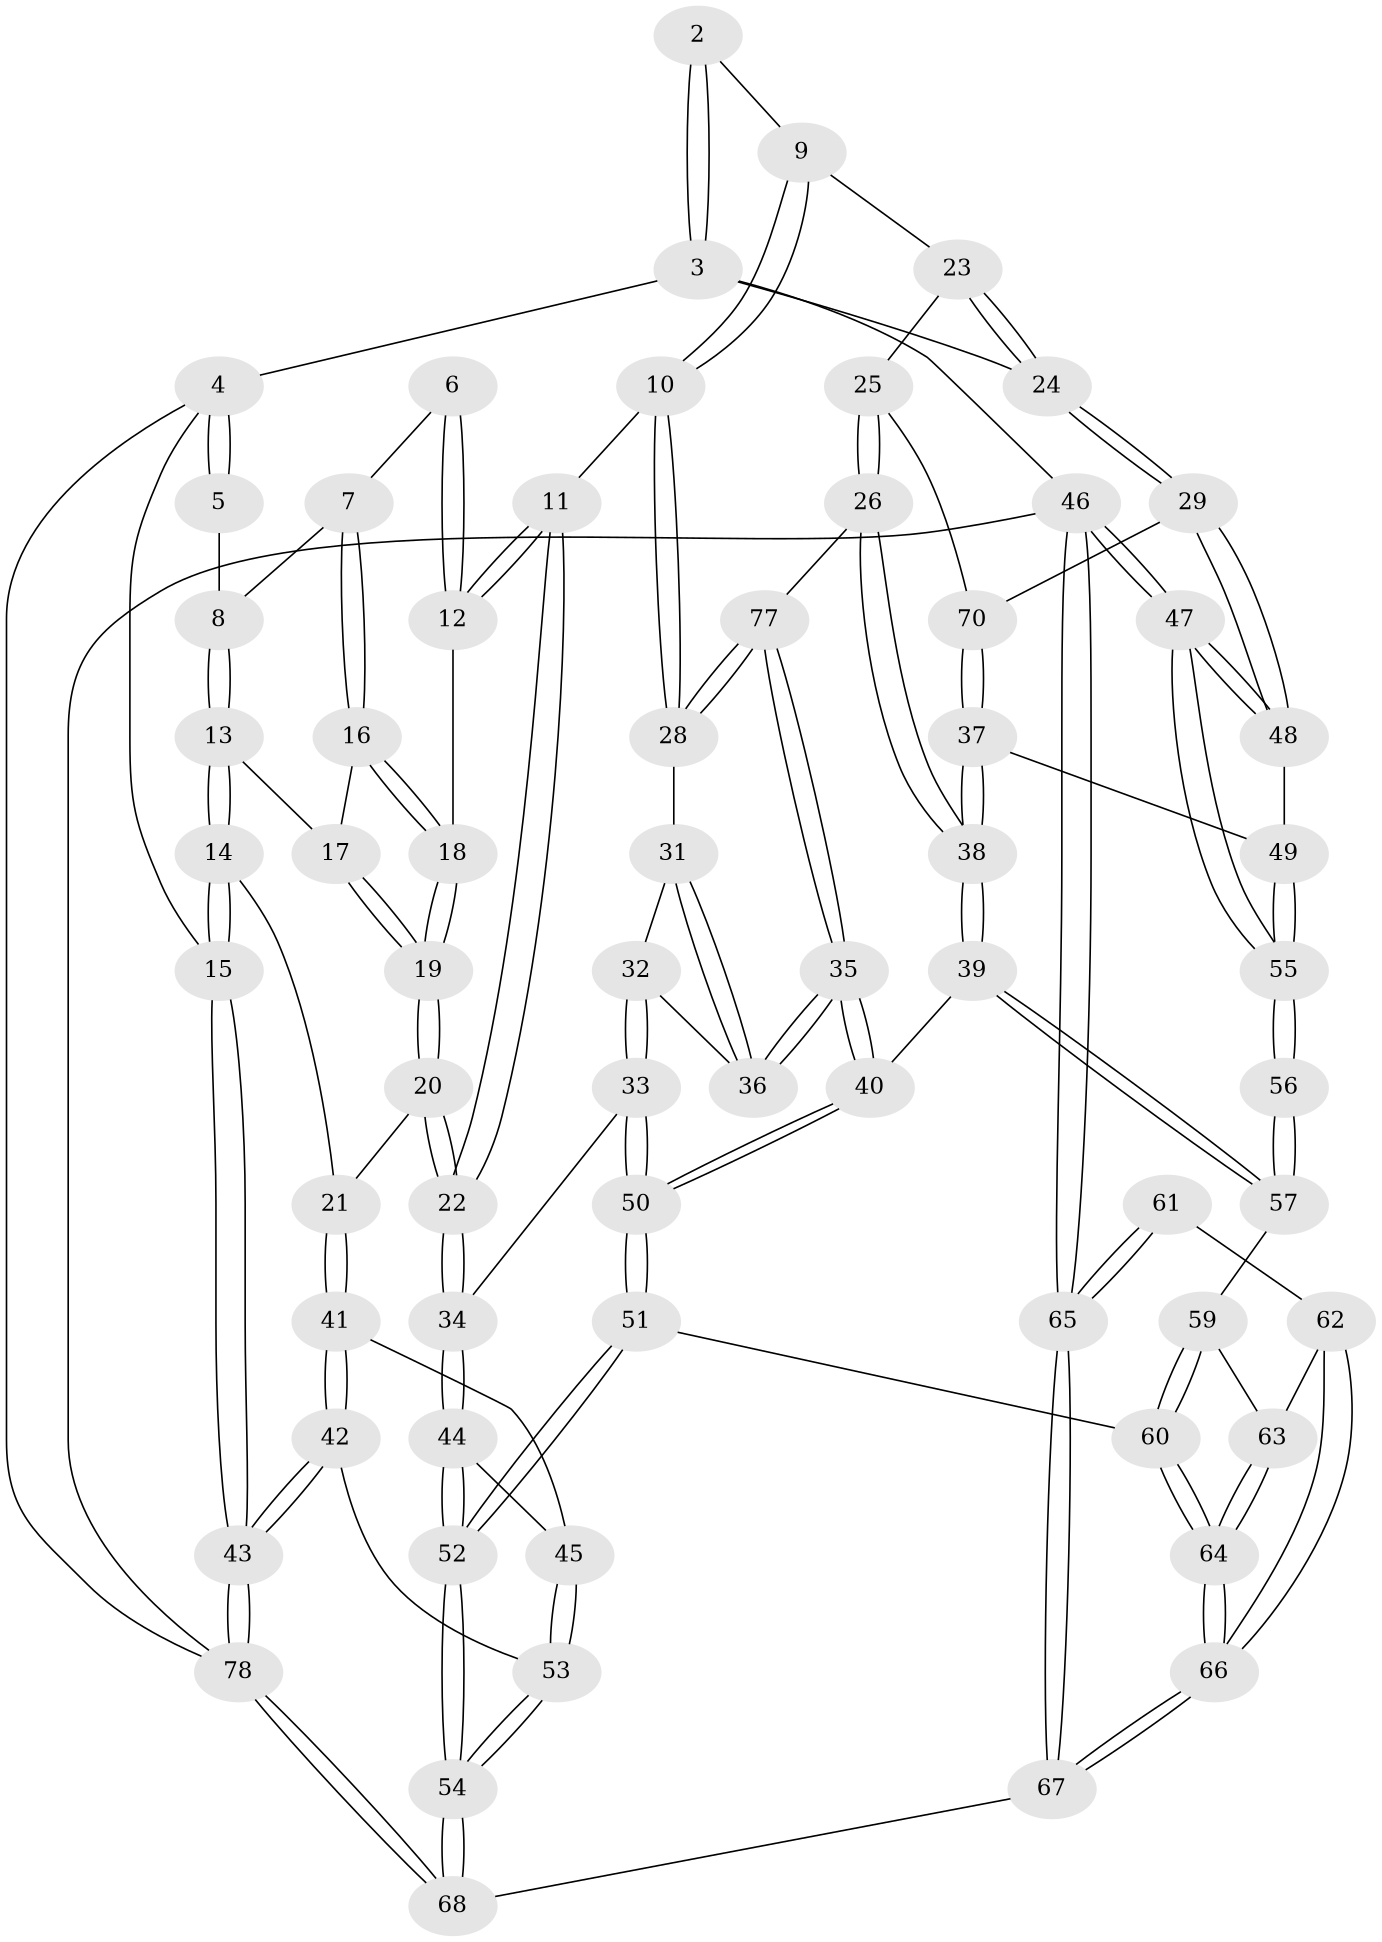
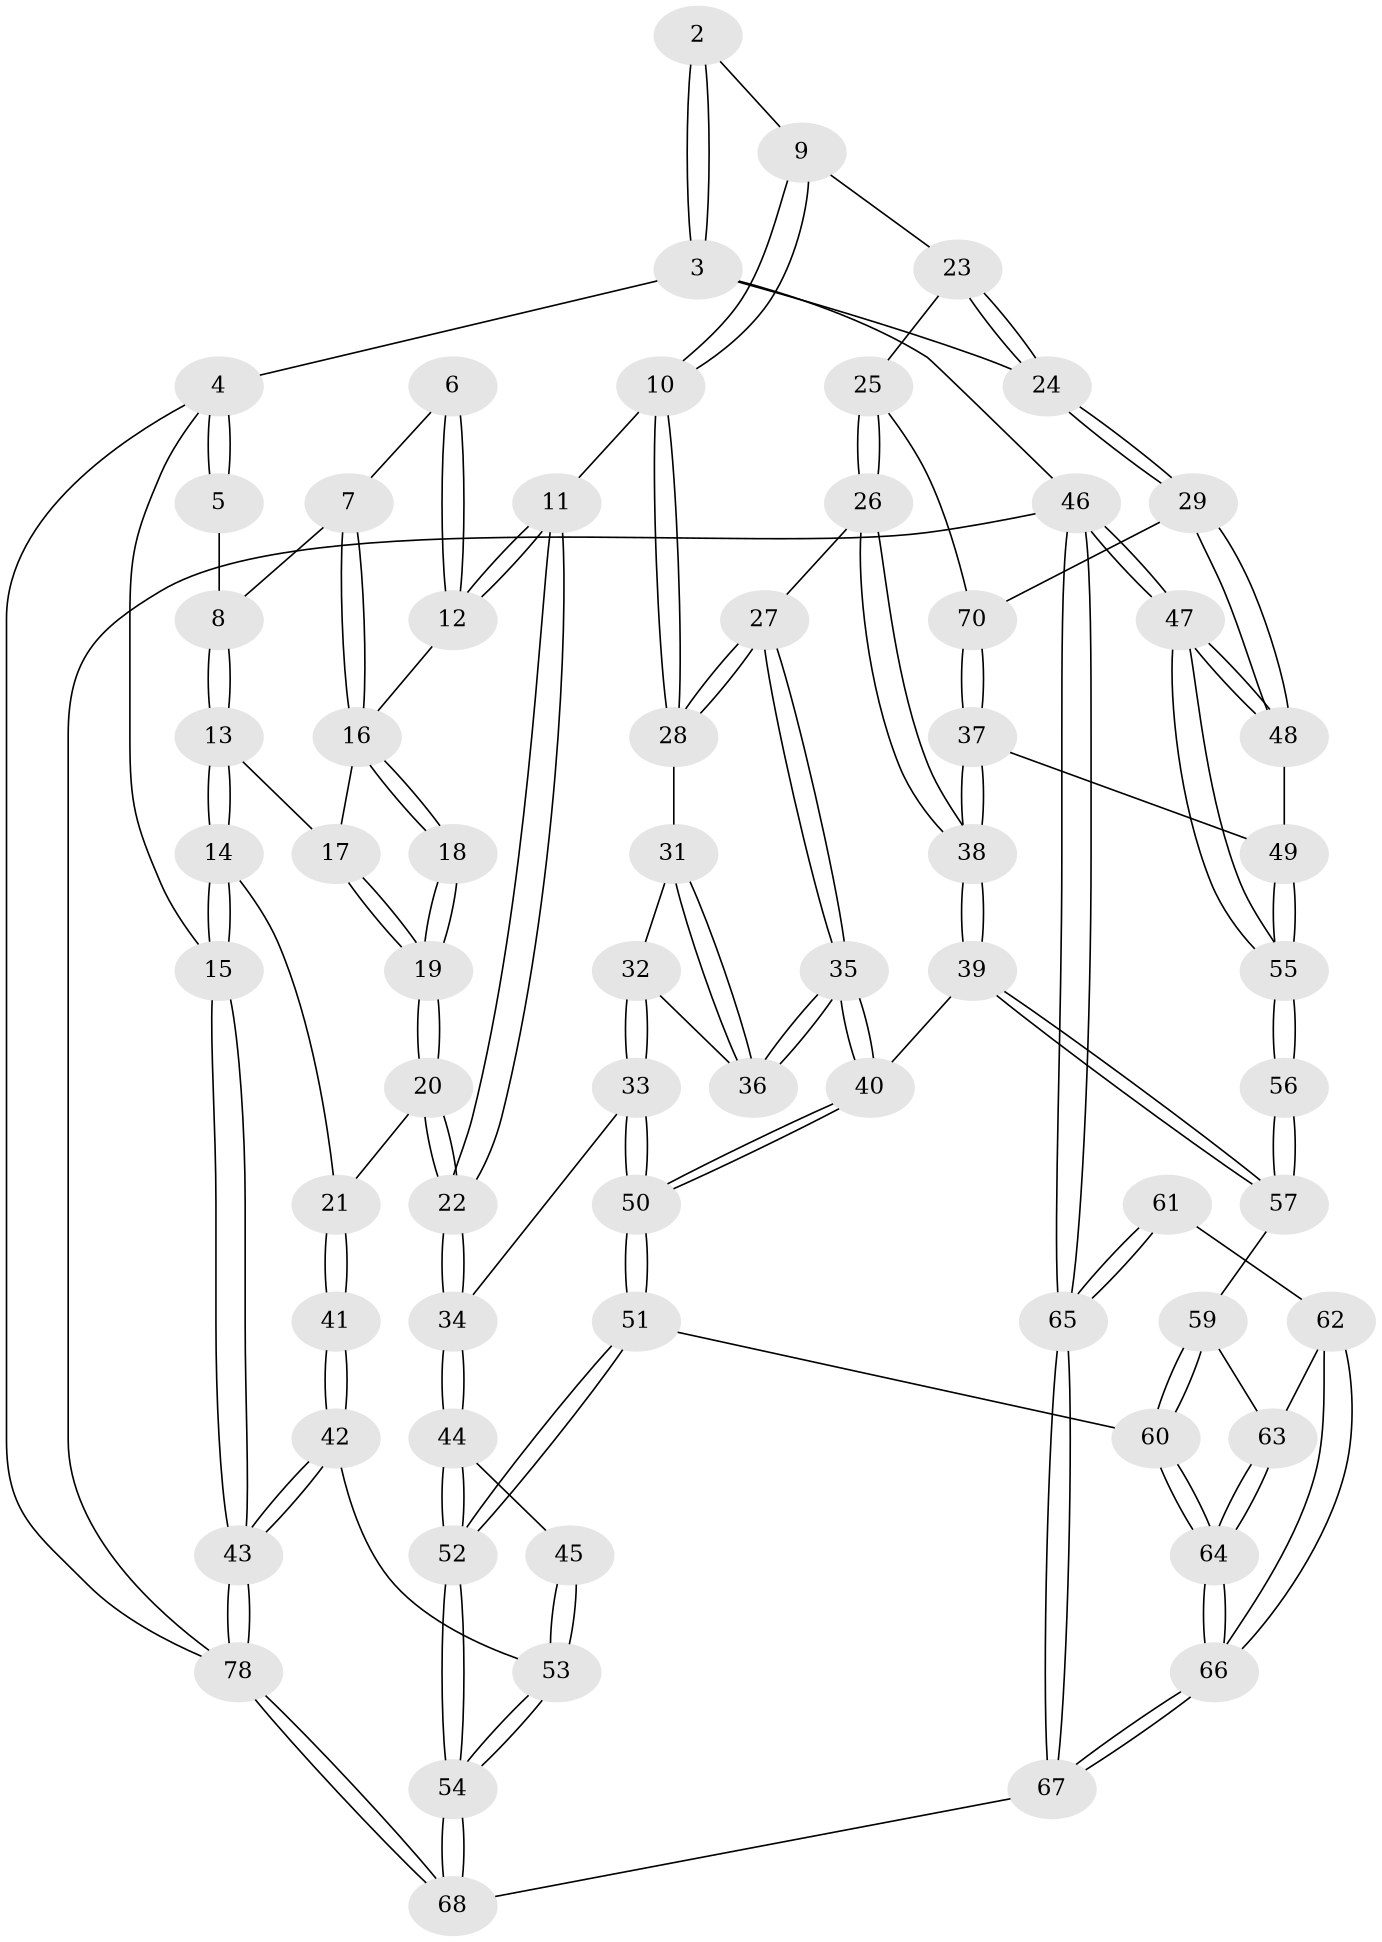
node "77": label "77" -> "27"
edge "12" -- "18": now "12" -- "16"
edge "41" -- "45": removed
